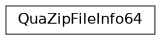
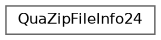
node "QuaZipFileInfo64": label "QuaZipFileInfo64" -> "QuaZipFileInfo24"
